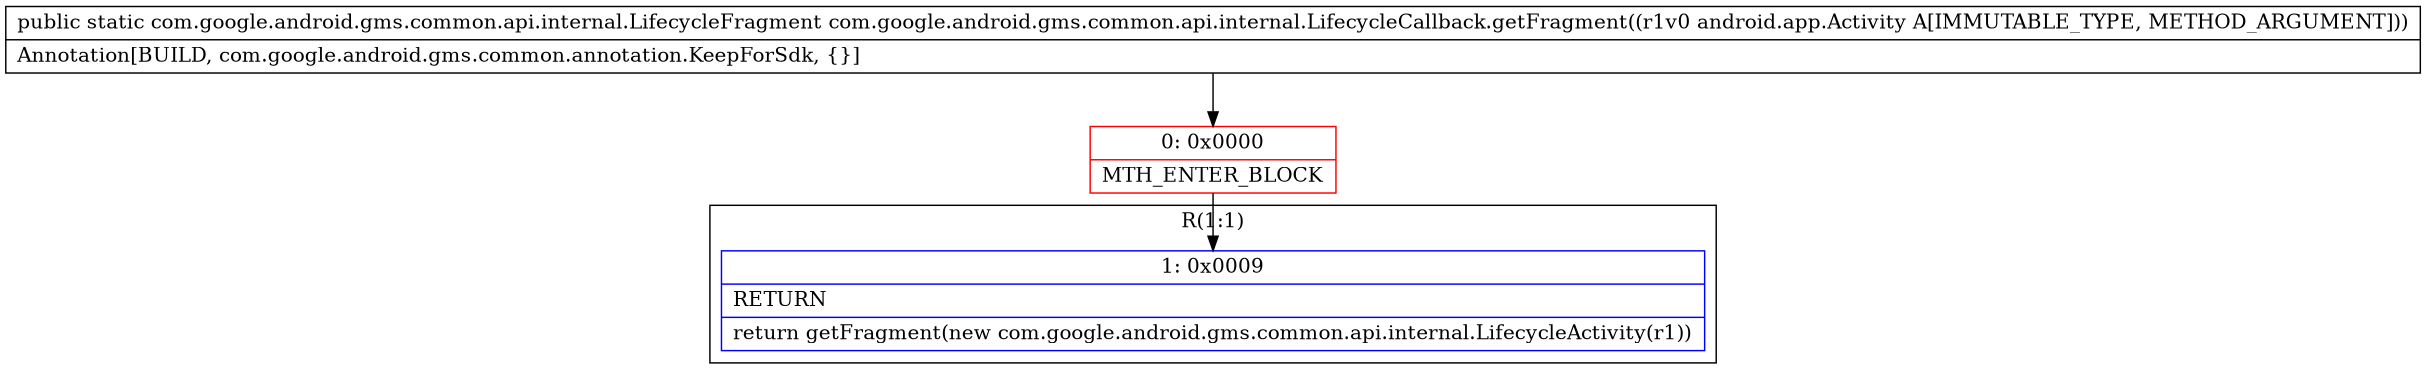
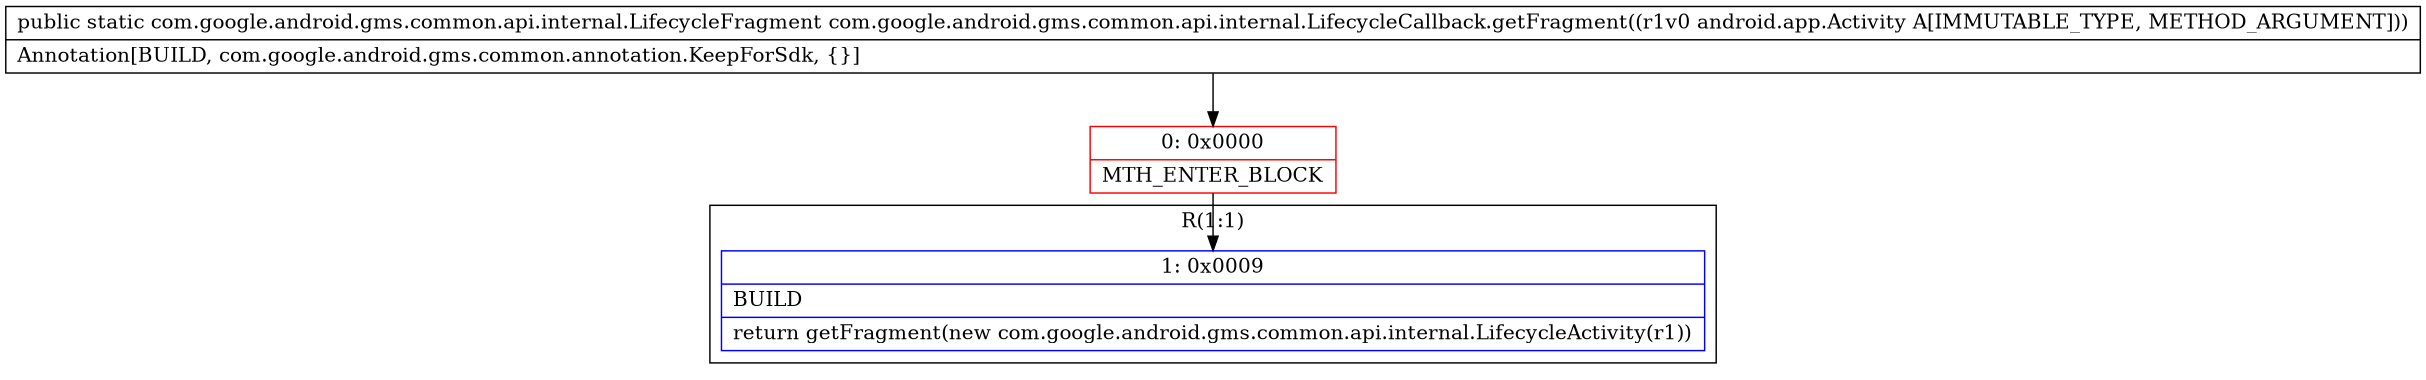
node "1: 0x0009": text "RETURN" -> "BUILD"
